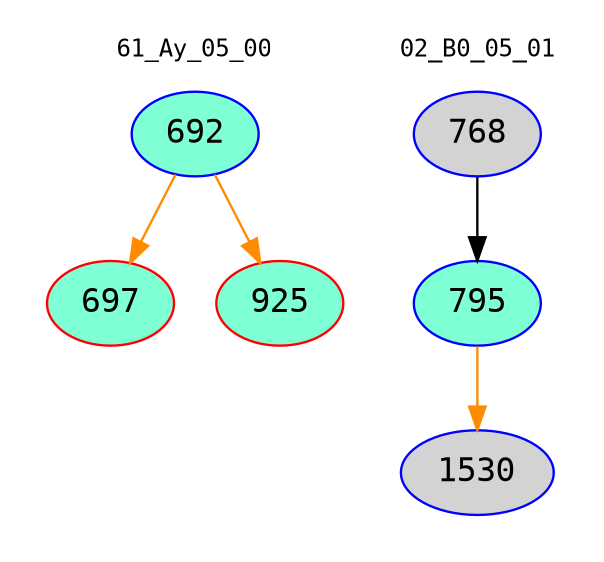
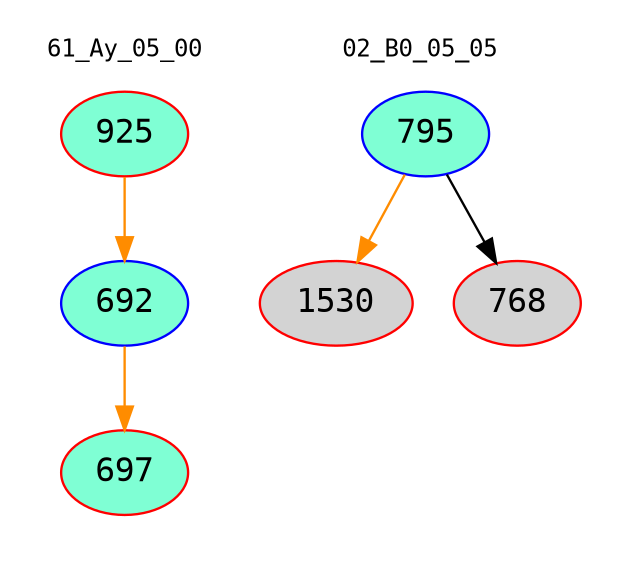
cluster "02_B0_05_01": label "02_B0_05_01" -> "02_B0_05_05"
node "768": color blue -> red
edge "768" -> "795": reversed
edge "692" -> "925": reversed
node "1530": color blue -> red
